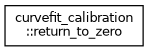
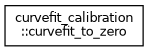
node "curvefit_calibration ::return_to_zero": label "curvefit_calibration ::return_to_zero" -> "curvefit_calibration ::curvefit_to_zero"
